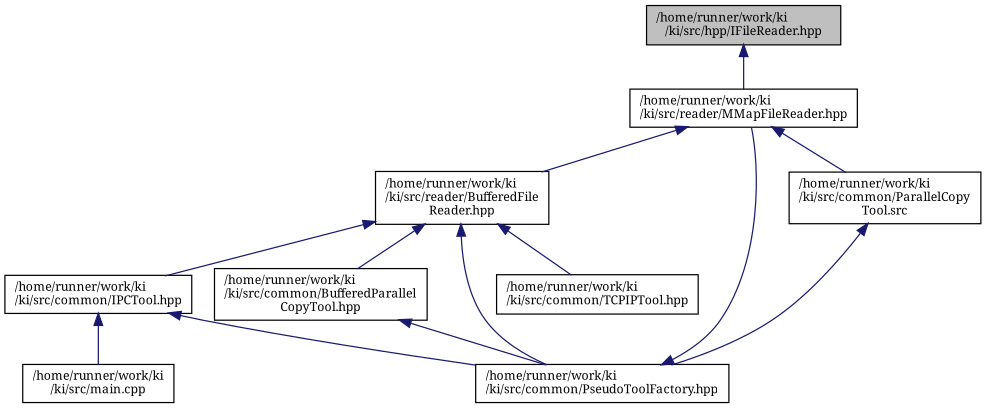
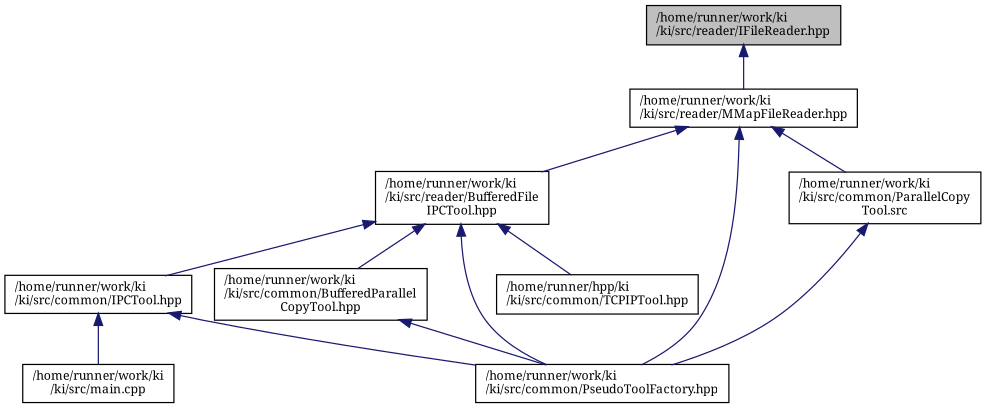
node "/home/runner/work/ki /ki/src/hpp/IFileReader.hpp": label "/home/runner/work/ki /ki/src/hpp/IFileReader.hpp" -> "/home/runner/work/ki /ki/src/reader/IFileReader.hpp"
node "/home/runner/work/ki /ki/src/reader/BufferedFile Reader.hpp": label "/home/runner/work/ki /ki/src/reader/BufferedFile Reader.hpp" -> "/home/runner/work/ki /ki/src/reader/BufferedFile IPCTool.hpp"
edge "/home/runner/work/ki /ki/src/reader/MMapFileReader.hpp" -> "/home/runner/work/ki /ki/src/common/PseudoToolFactory.hpp": reversed
node "/home/runner/work/ki /ki/src/common/TCPIPTool.hpp": label "/home/runner/work/ki /ki/src/common/TCPIPTool.hpp" -> "/home/runner/hpp/ki /ki/src/common/TCPIPTool.hpp"
